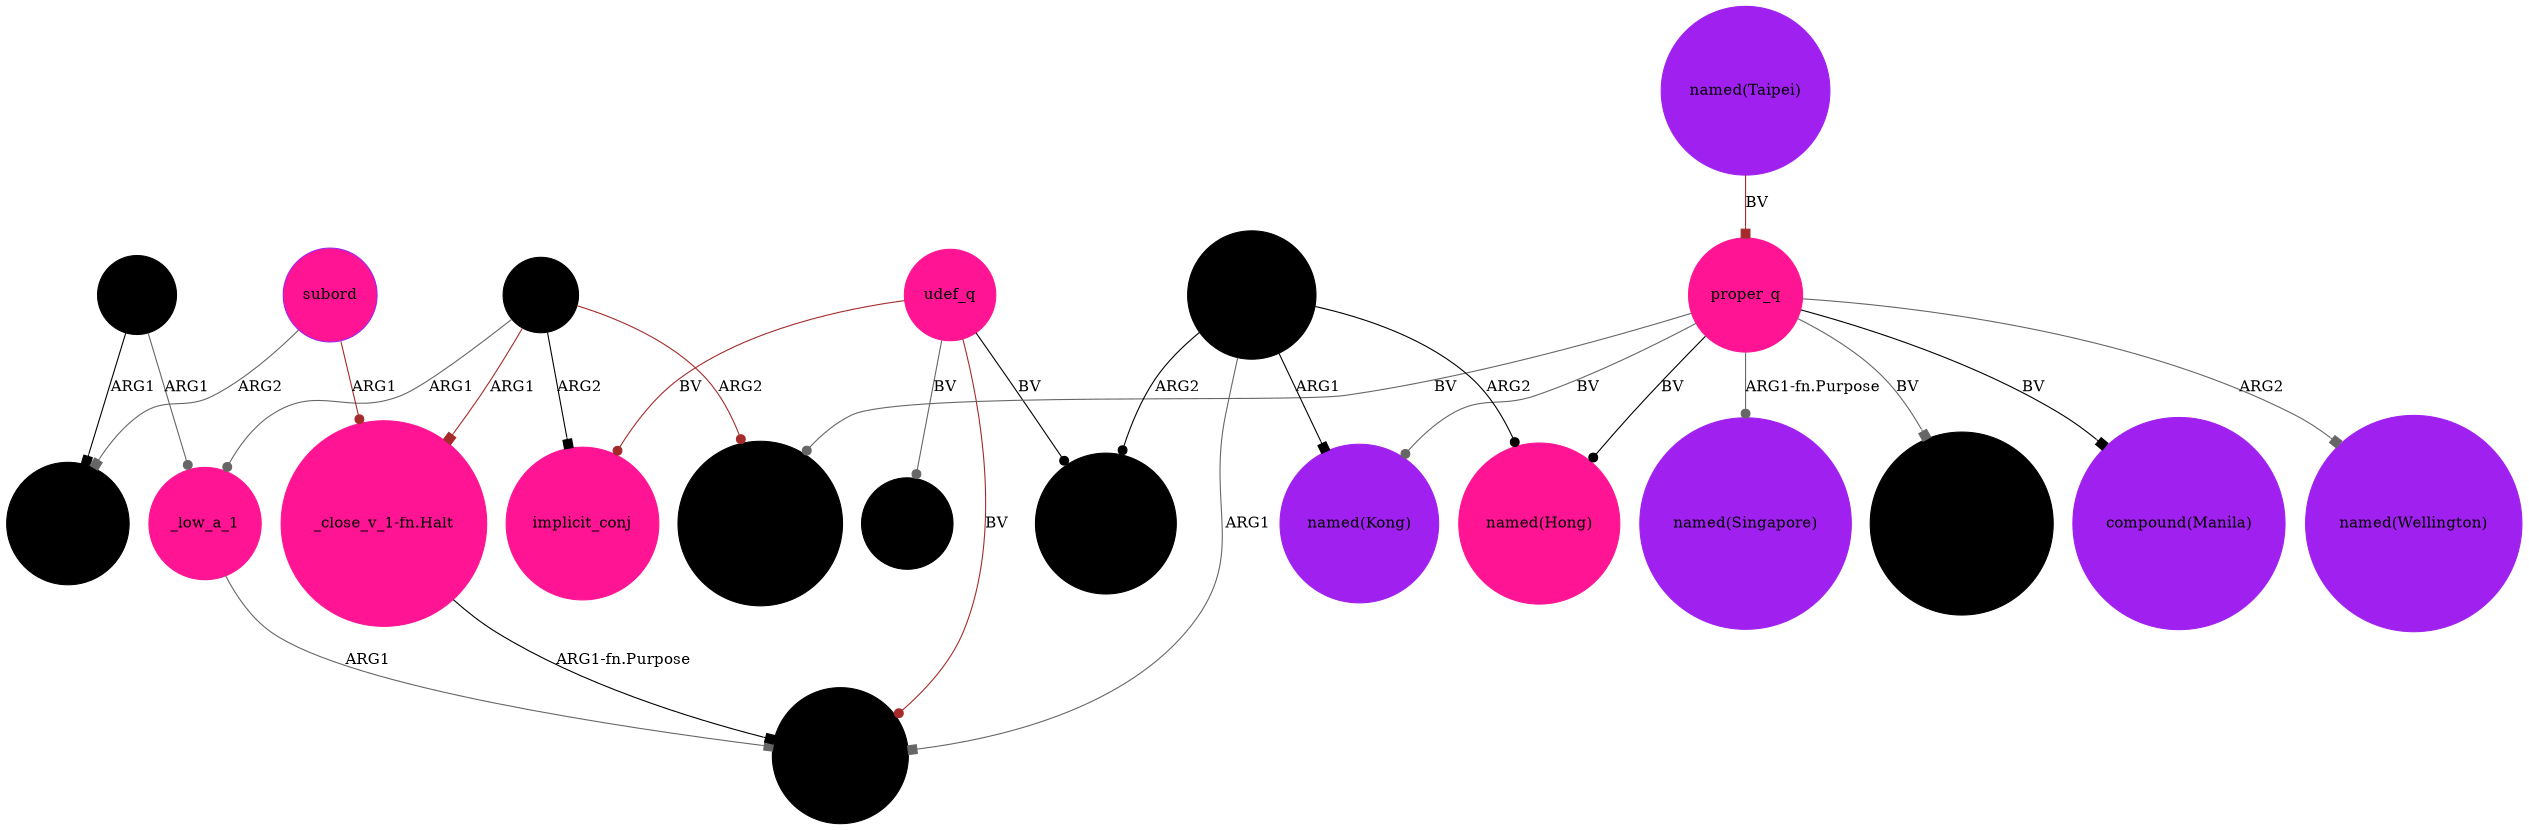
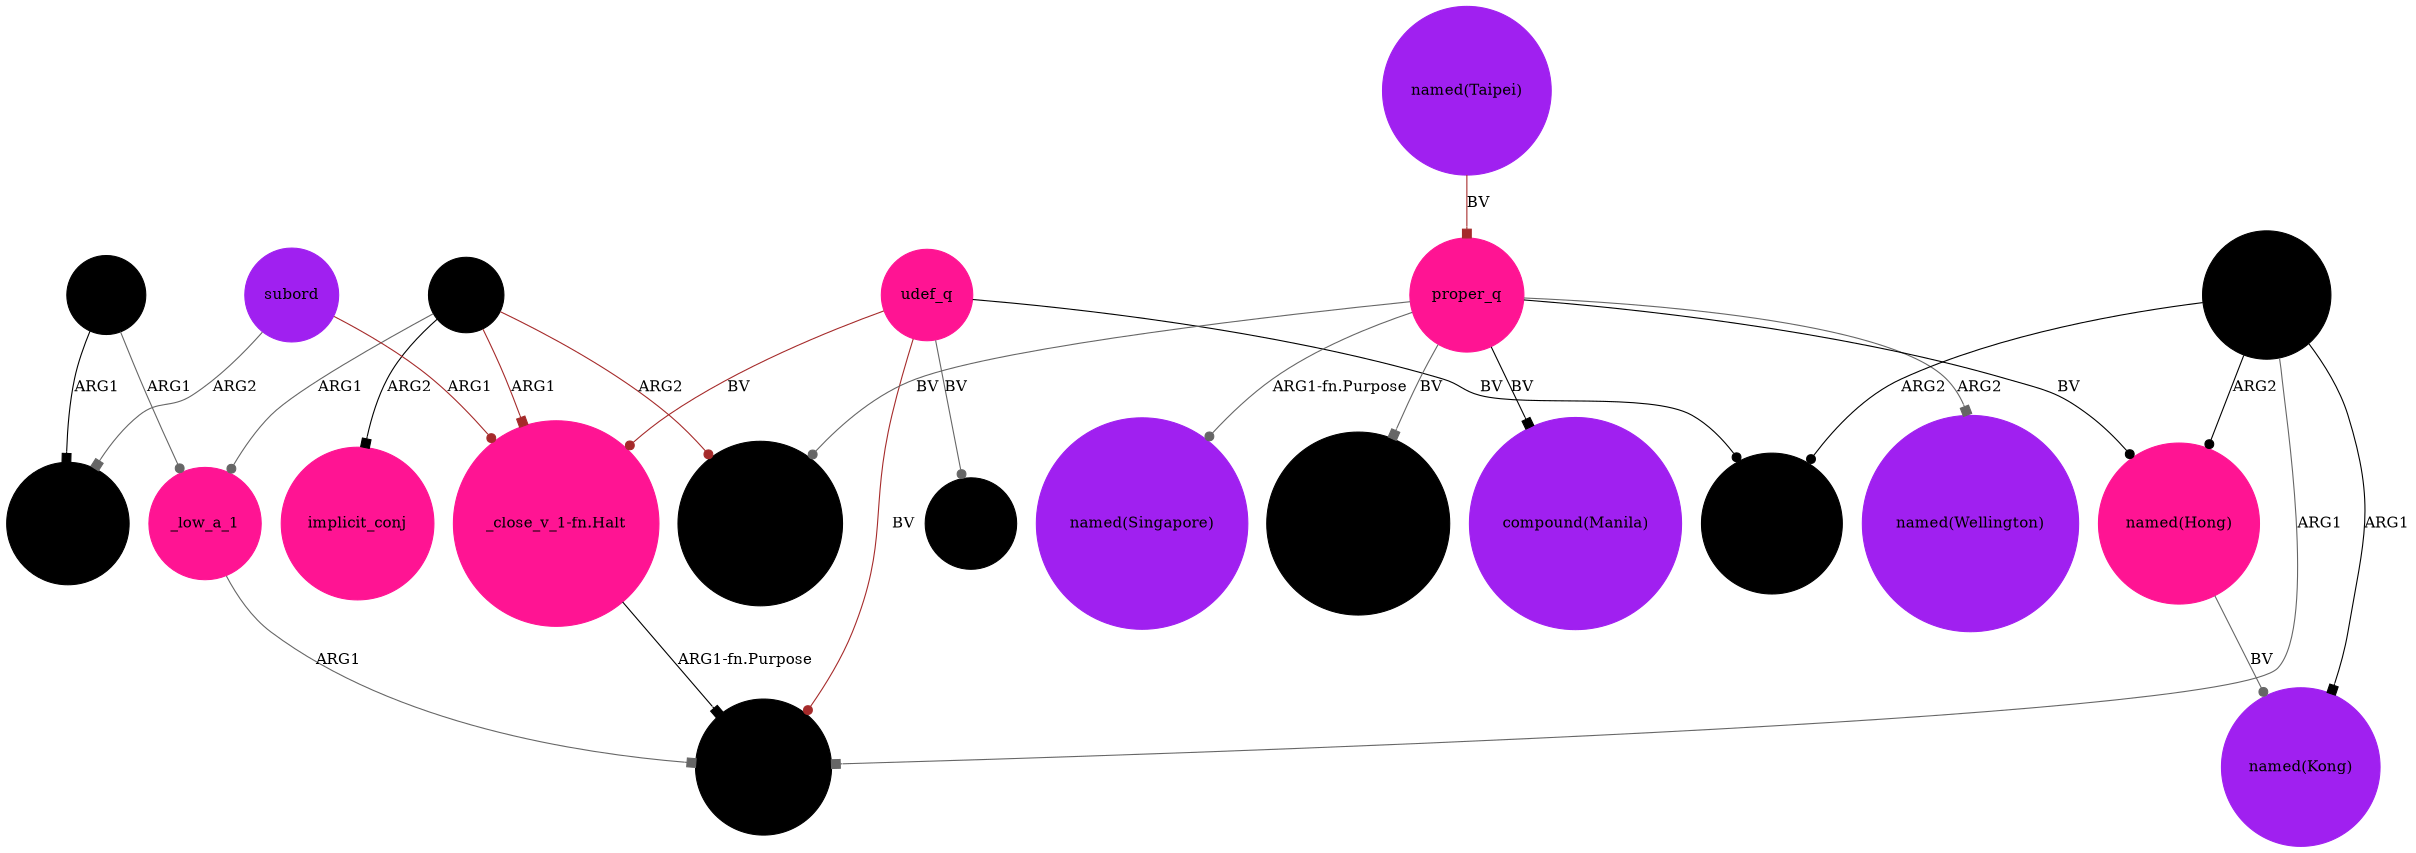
node "subord": fillcolor deeppink -> purple
edge "udef_q" -> "implicit_conj": now "udef_q" -> "_close_v_1-fn.Halt"
edge "proper_q" -> "named(Kong)": now "named(Hong)" -> "named(Kong)"
